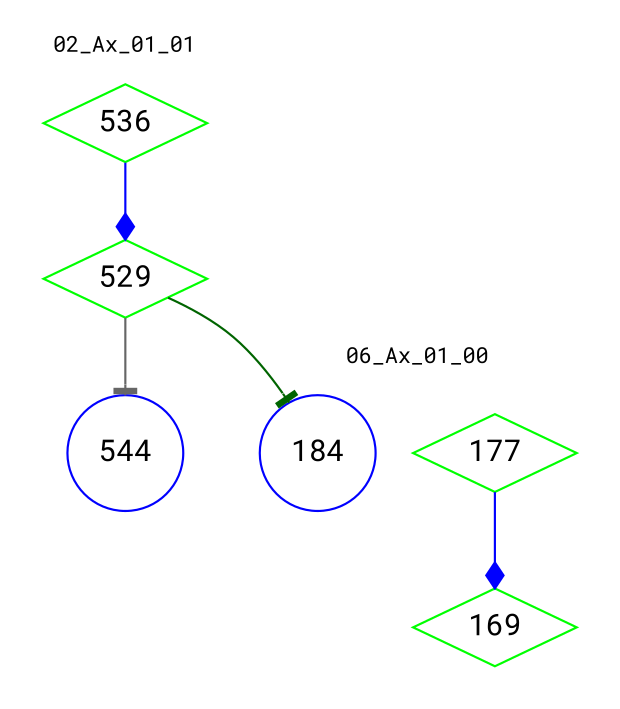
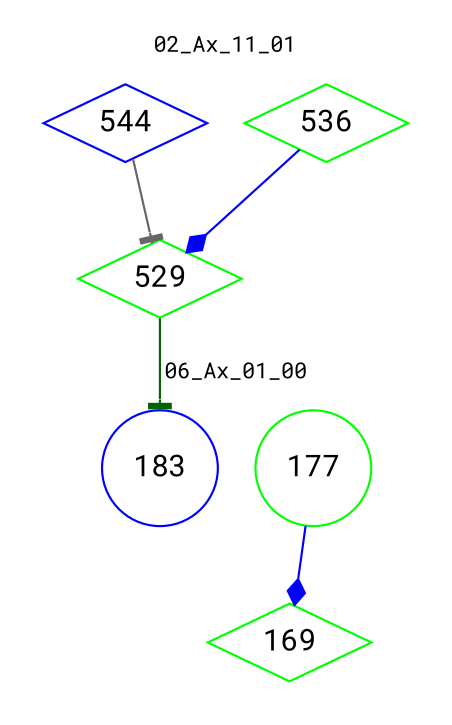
cluster "02_Ax_01_01": label "02_Ax_01_01" -> "02_Ax_11_01"
edge "529" -> "544": reversed
node "544": shape circle -> diamond
node "184": label "184" -> "183"
node "177": shape diamond -> circle
